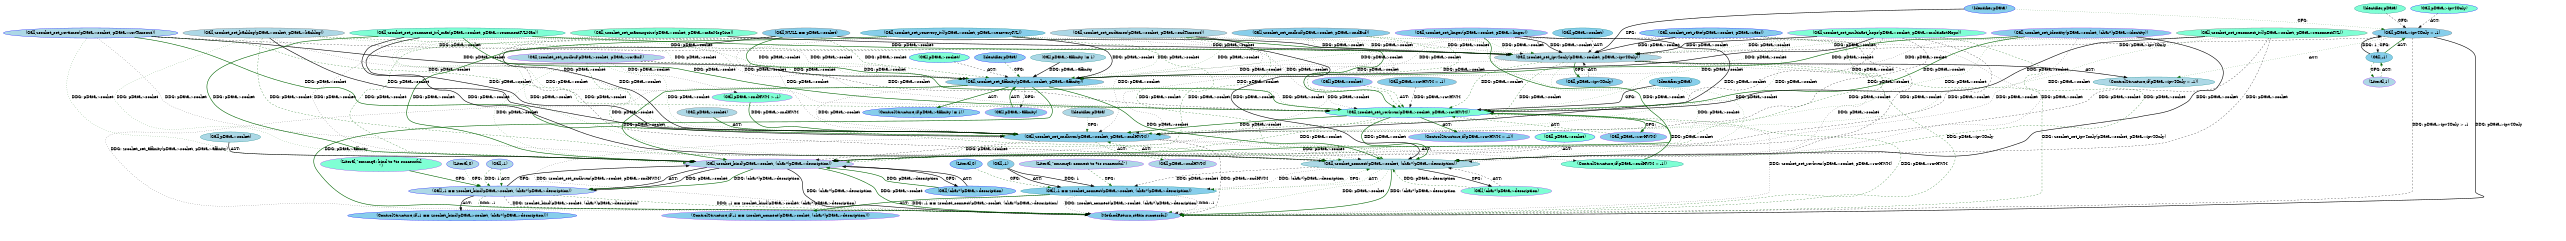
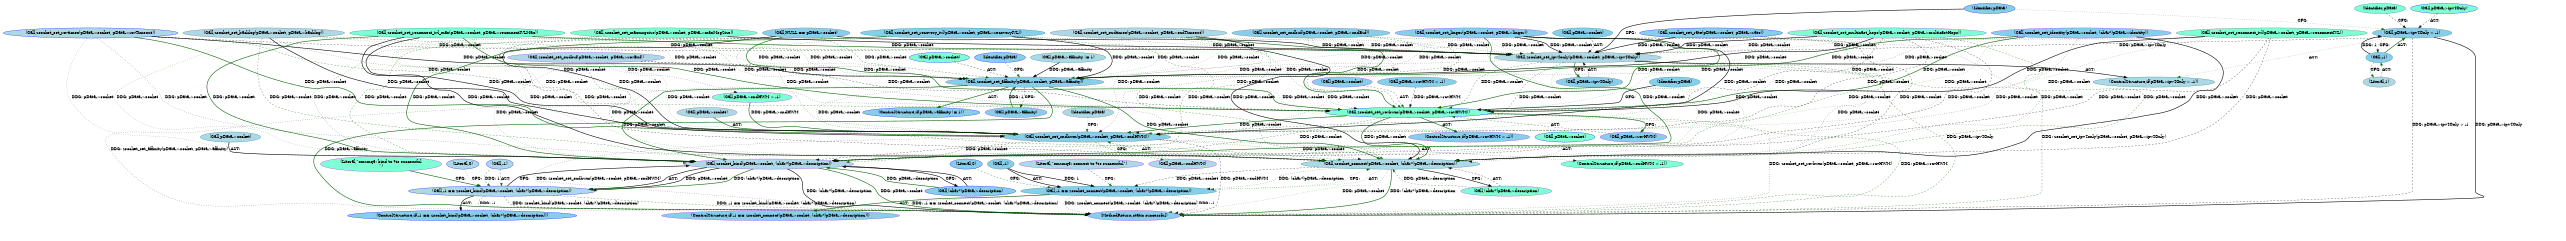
node "(Literal,1)": color purple -> gray40
edge "(Call,pData->affinity)" -> "(Call,zsocket_set_affinity(pData->socket, pData->affinity))": label "AST: " -> "DDG: 1"
edge "(ControlStructure,if(pData->sndHWM > -1))" -> "(Call,zsocket_set_rcvhwm(pData->socket, pData->rcvHWM))": now "(Call,zsocket_set_linger(pData->socket, pData->linger))" -> "(Call,zsocket_set_rcvhwm(pData->socket, pData->rcvHWM))"
edge "(Call,zsocket_set_sndhwm(pData->socket, pData->sndHWM))" -> "(Call,pData->sndHWM)": label "AST: " -> "CFG: "
